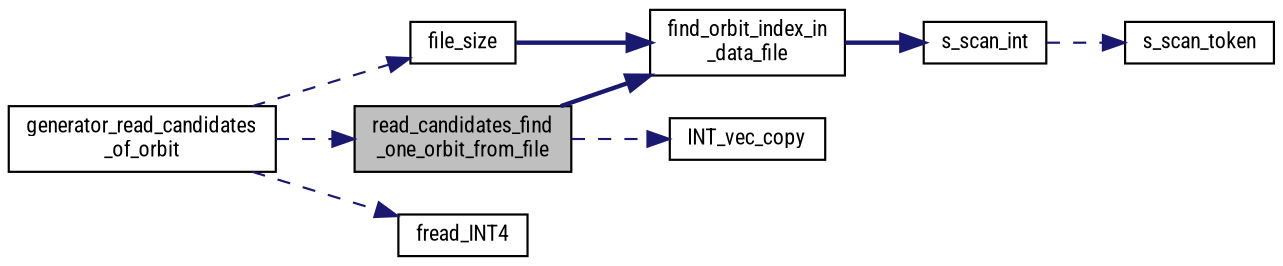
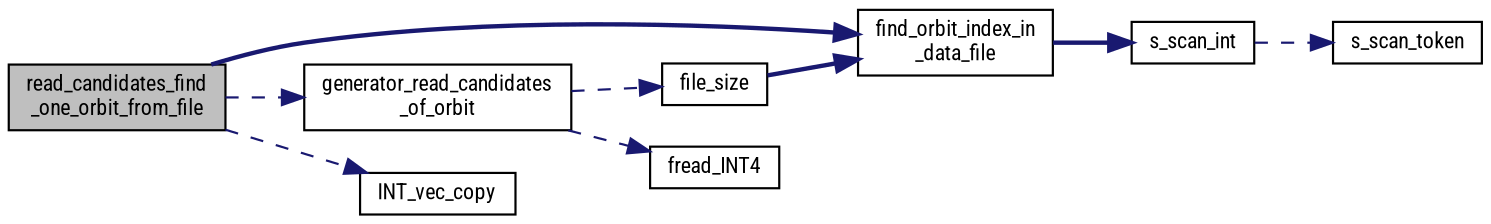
edge "generator_read_candidates _of_orbit" -> "read_candidates_find _one_orbit_from_file": reversed
